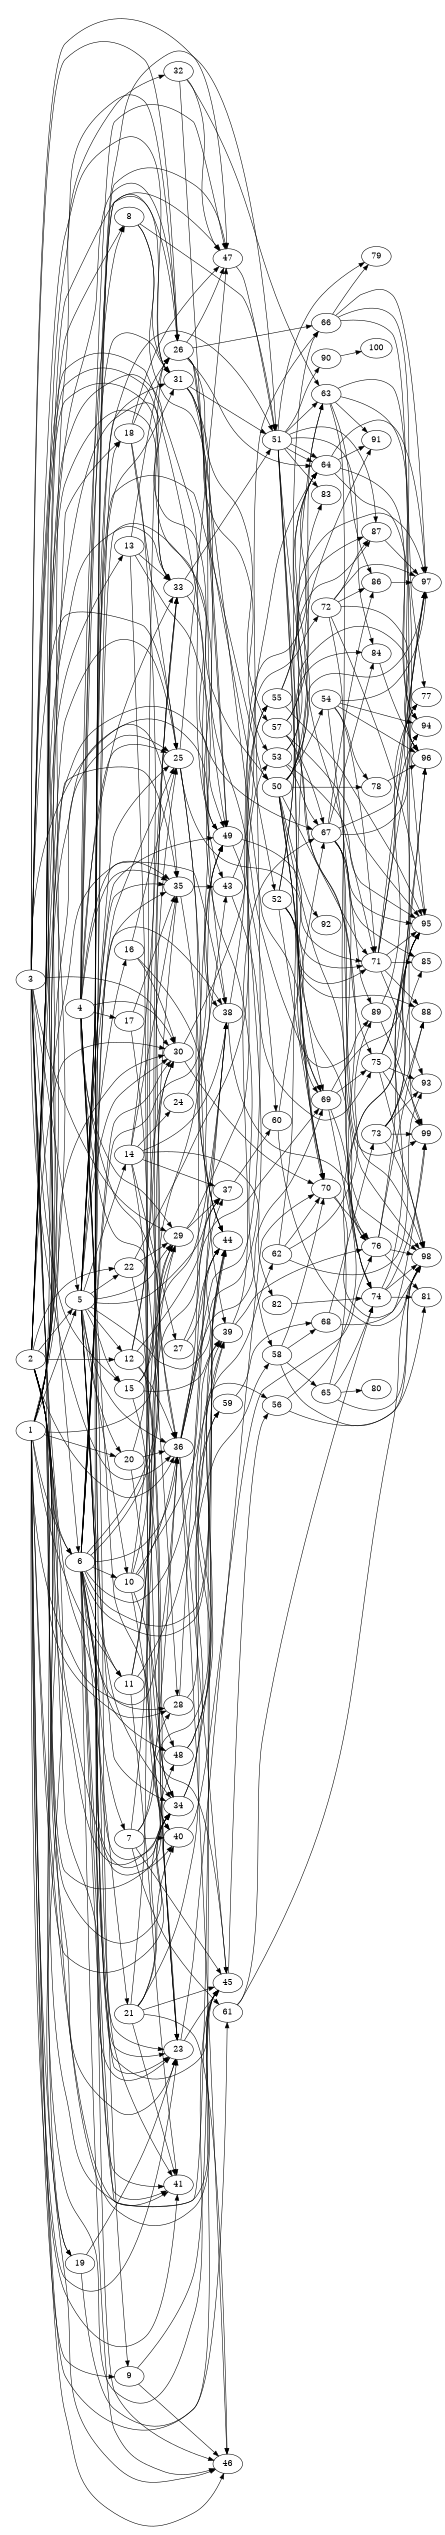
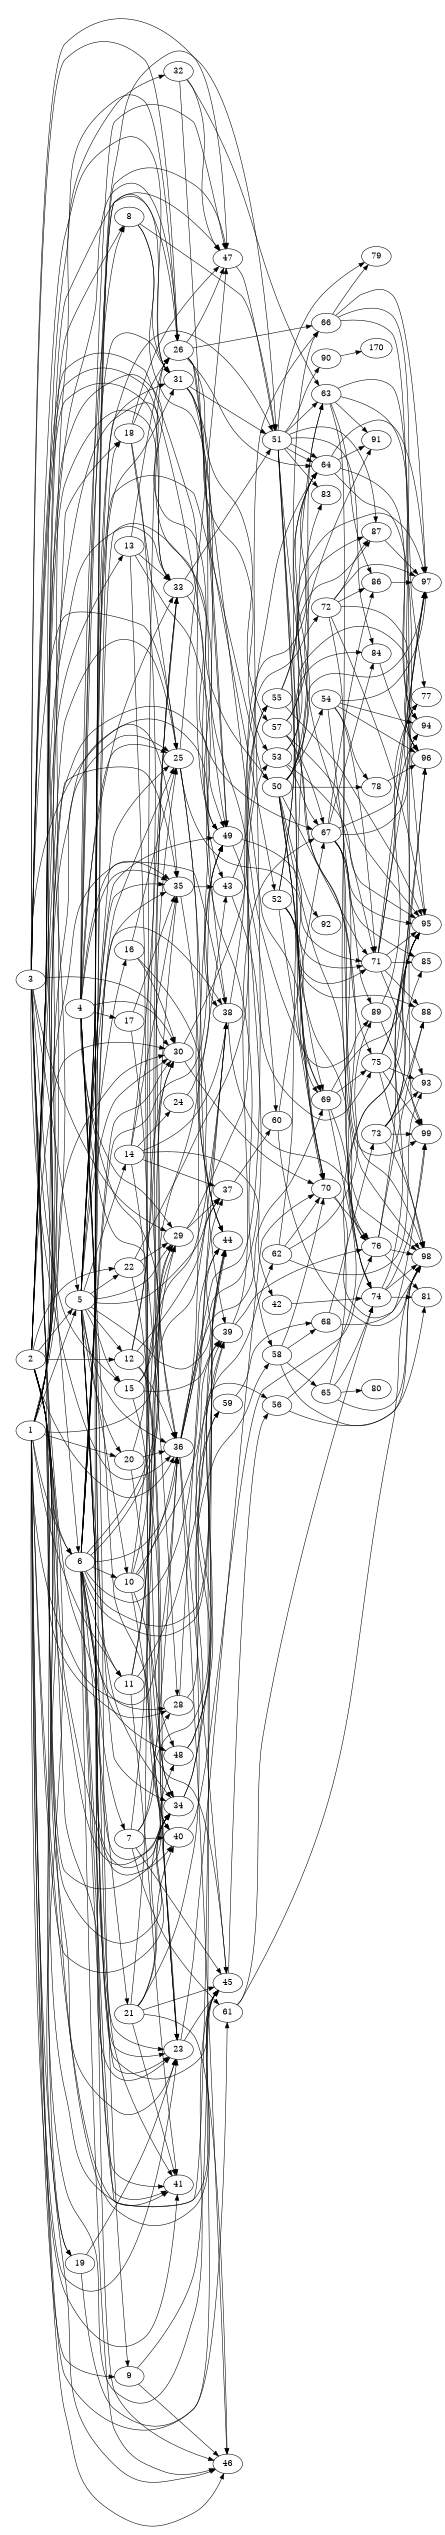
node "100": label "100" -> "170"
node "82": label "82" -> "42"
node "27": removed
